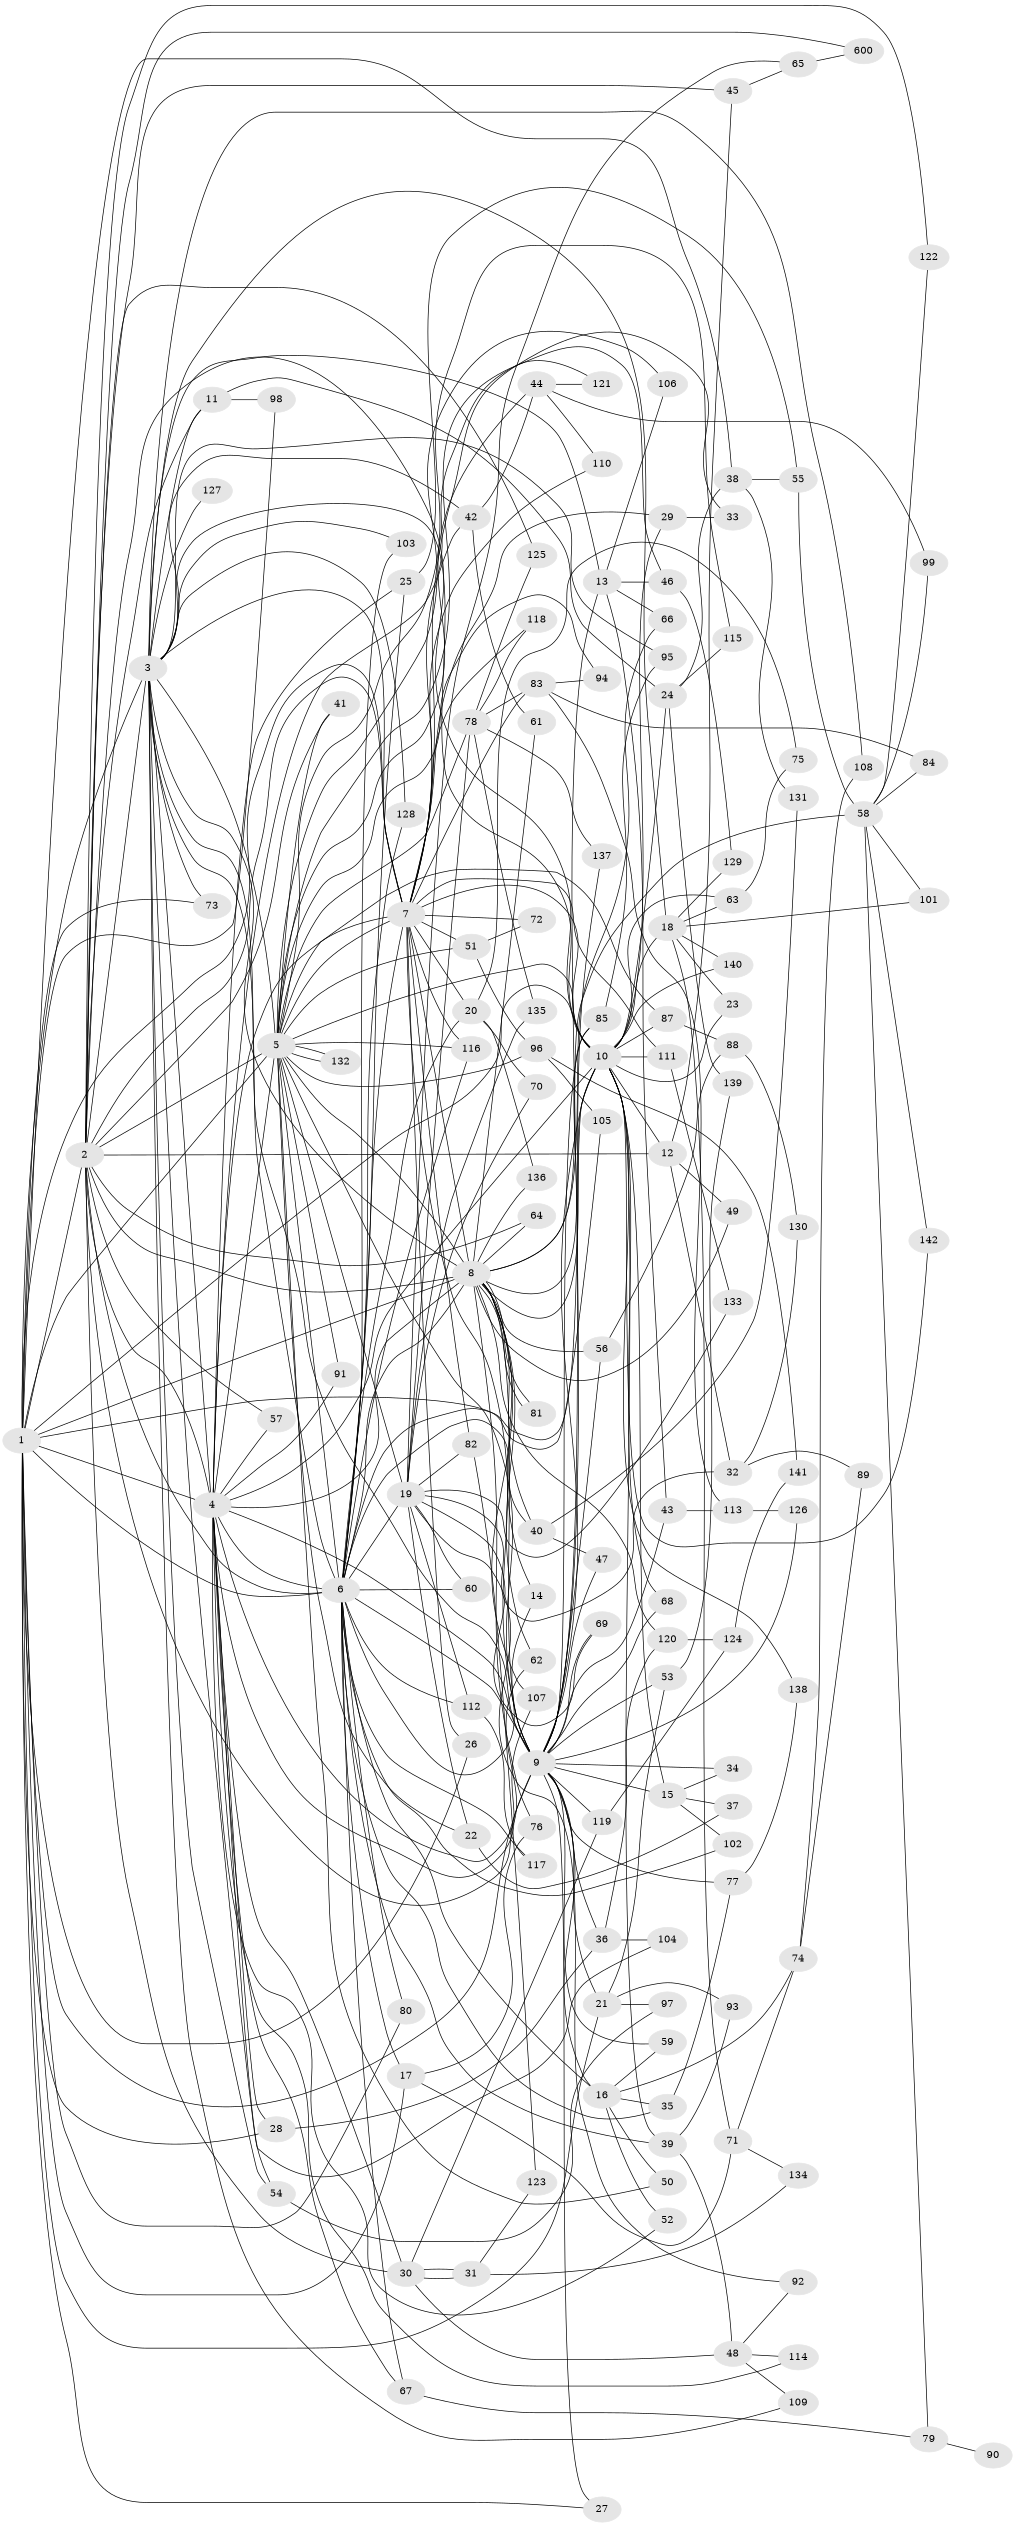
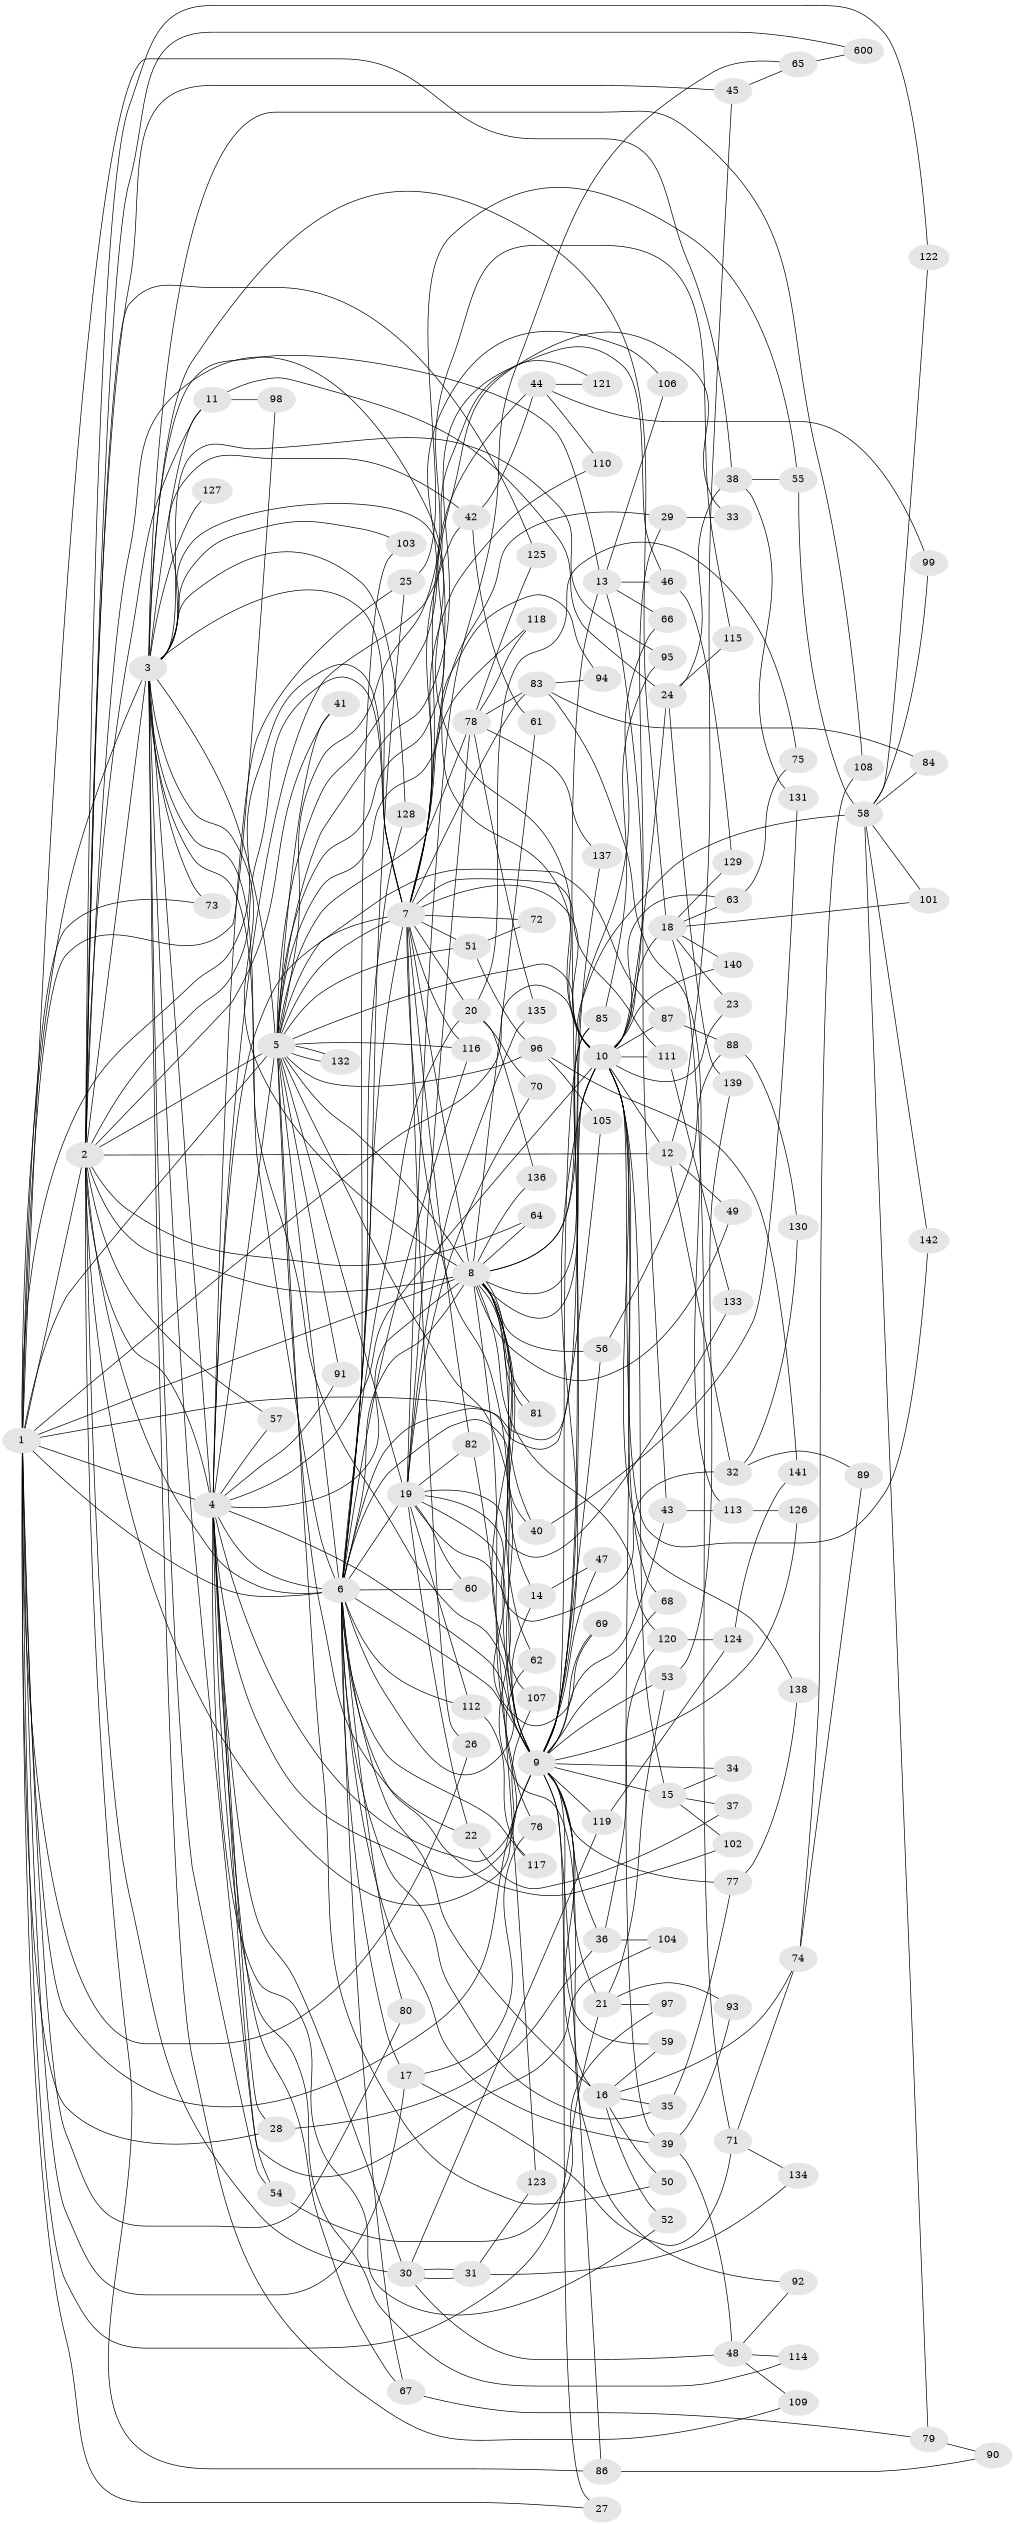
edge "40" -- "47": now "14" -- "47"
node "86": added
